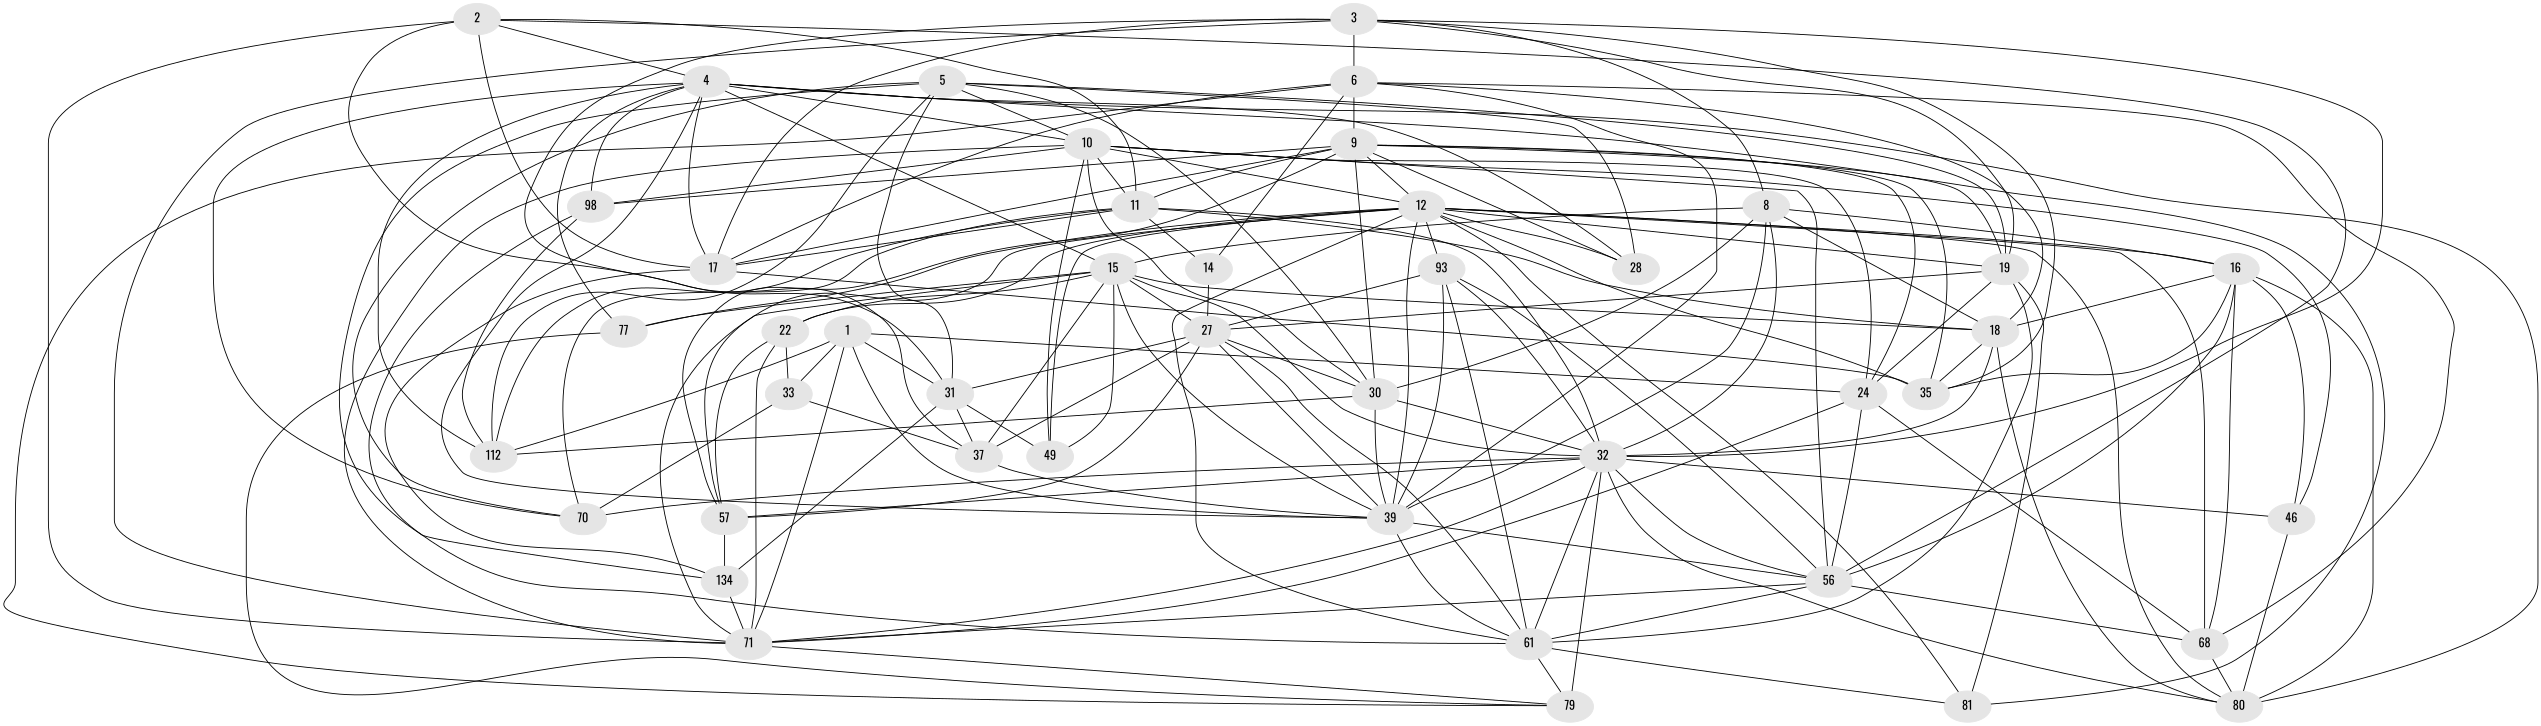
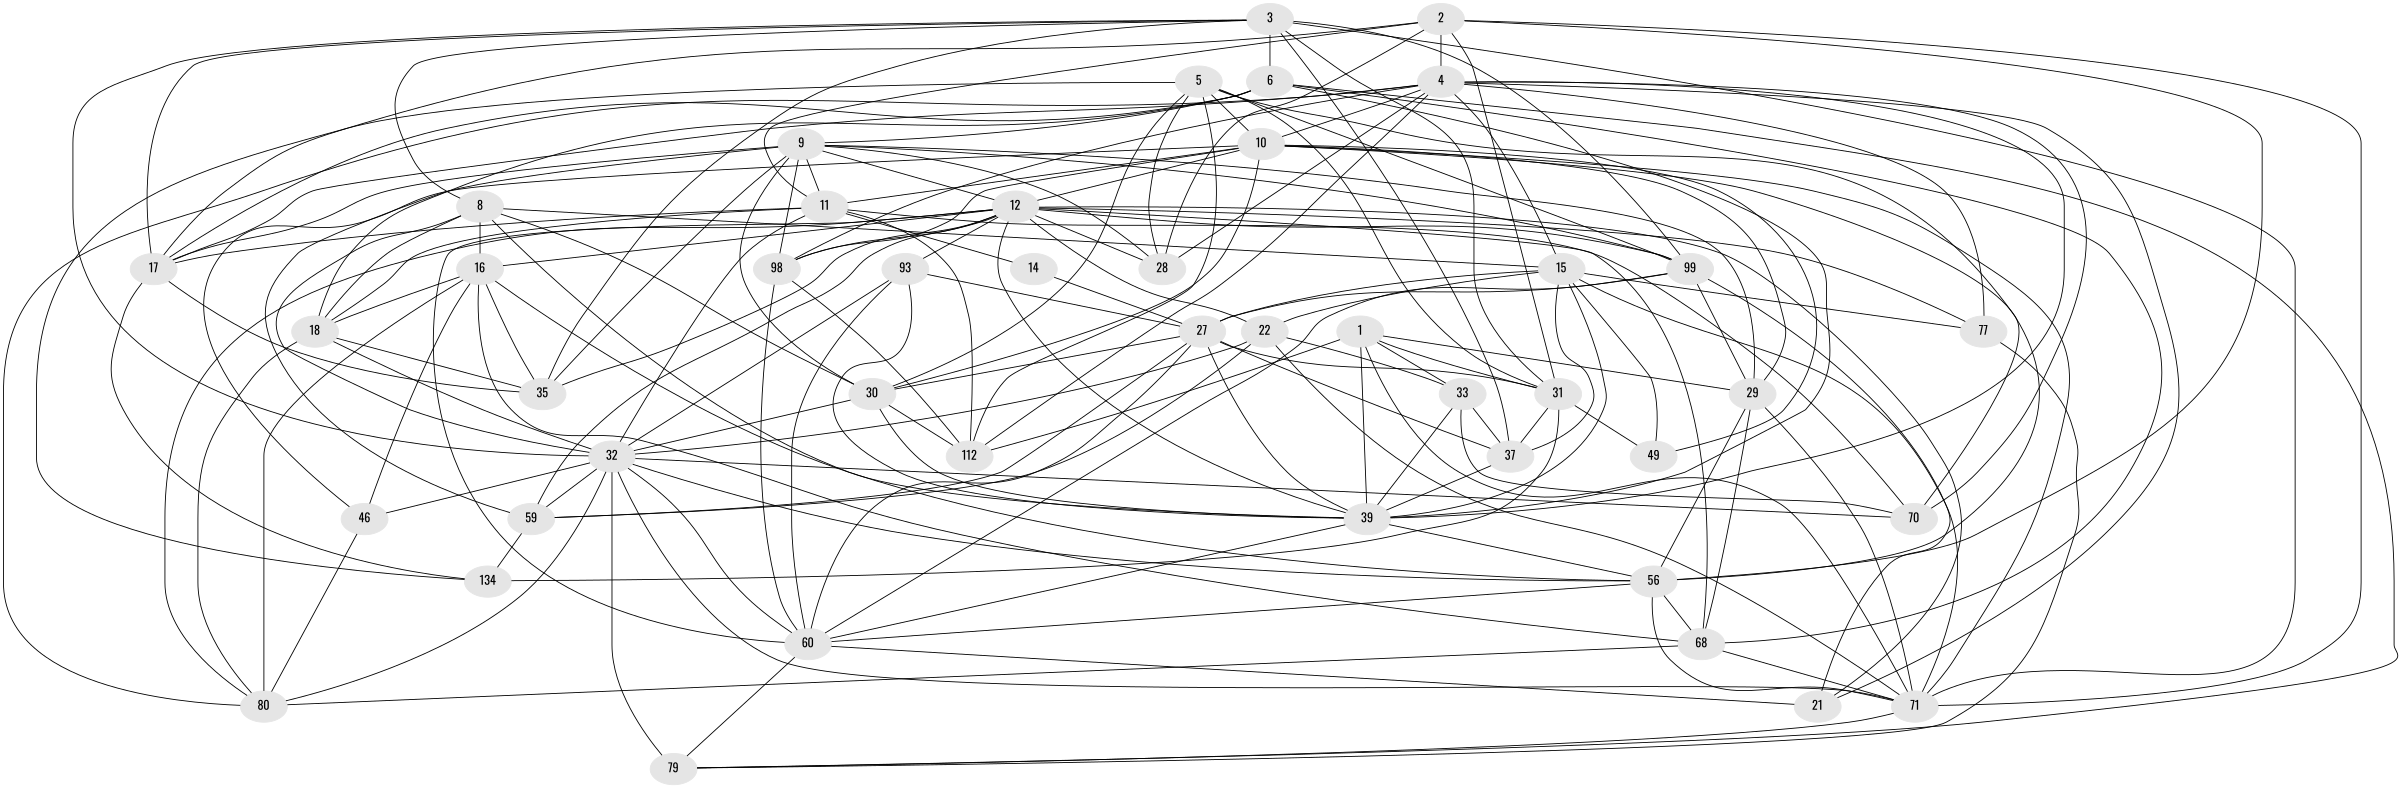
edge "2" -- "28": added
edge "6" -- "14": removed
edge "3" -- "31": added
edge "12" -- "49": now "12" -- "98"
node "19": label "19" -> "99"
edge "15" -- "18": removed
node "24": label "24" -> "29"
edge "15" -- "32": now "22" -- "32"
edge "93" -- "56": removed
edge "33" -- "39": added
node "57": label "57" -> "59"
edge "134" -- "71": now "68" -- "71"
node "61": label "61" -> "60"
node "81": label "81" -> "21"
